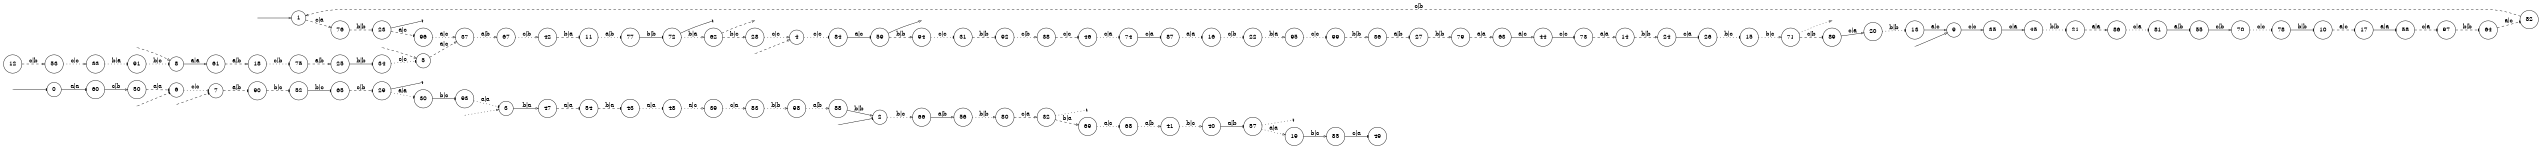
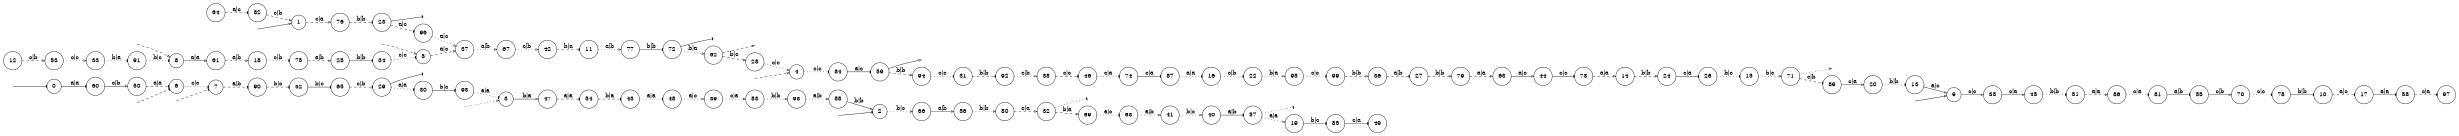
node "21": label "21" -> "51"
edge "97" -> "64": removed, label "b|b"
edge "11" -> "77": arrowhead tee -> onormal
edge "19" -> "85": arrowhead onormal -> tee
